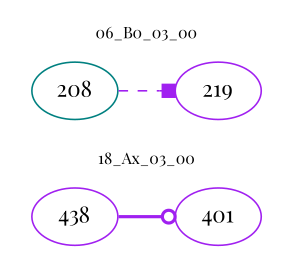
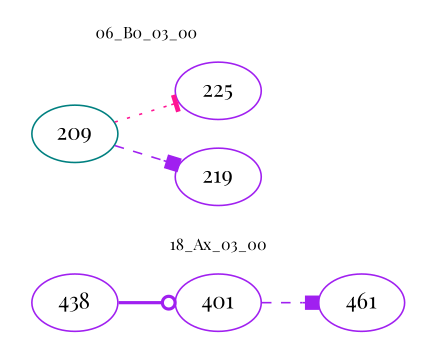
node "208": label "208" -> "209"
node "225": added
node "461": added
